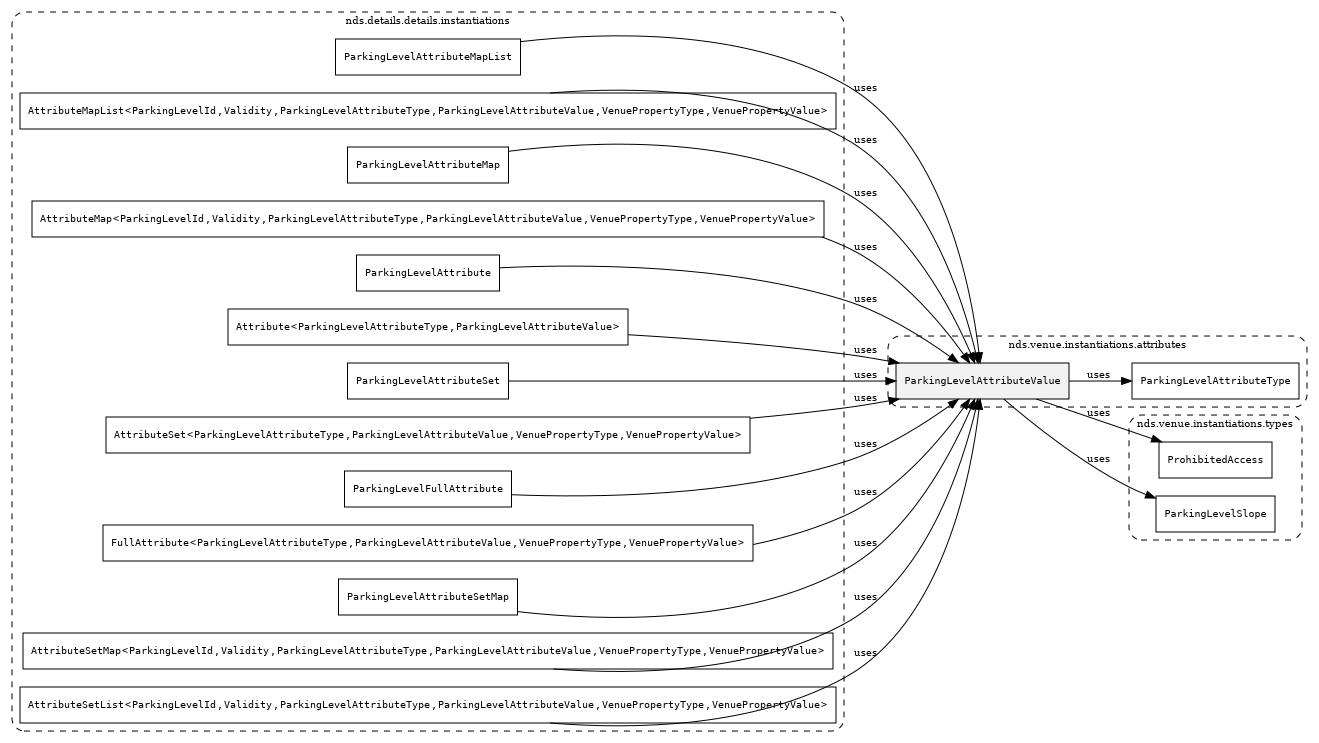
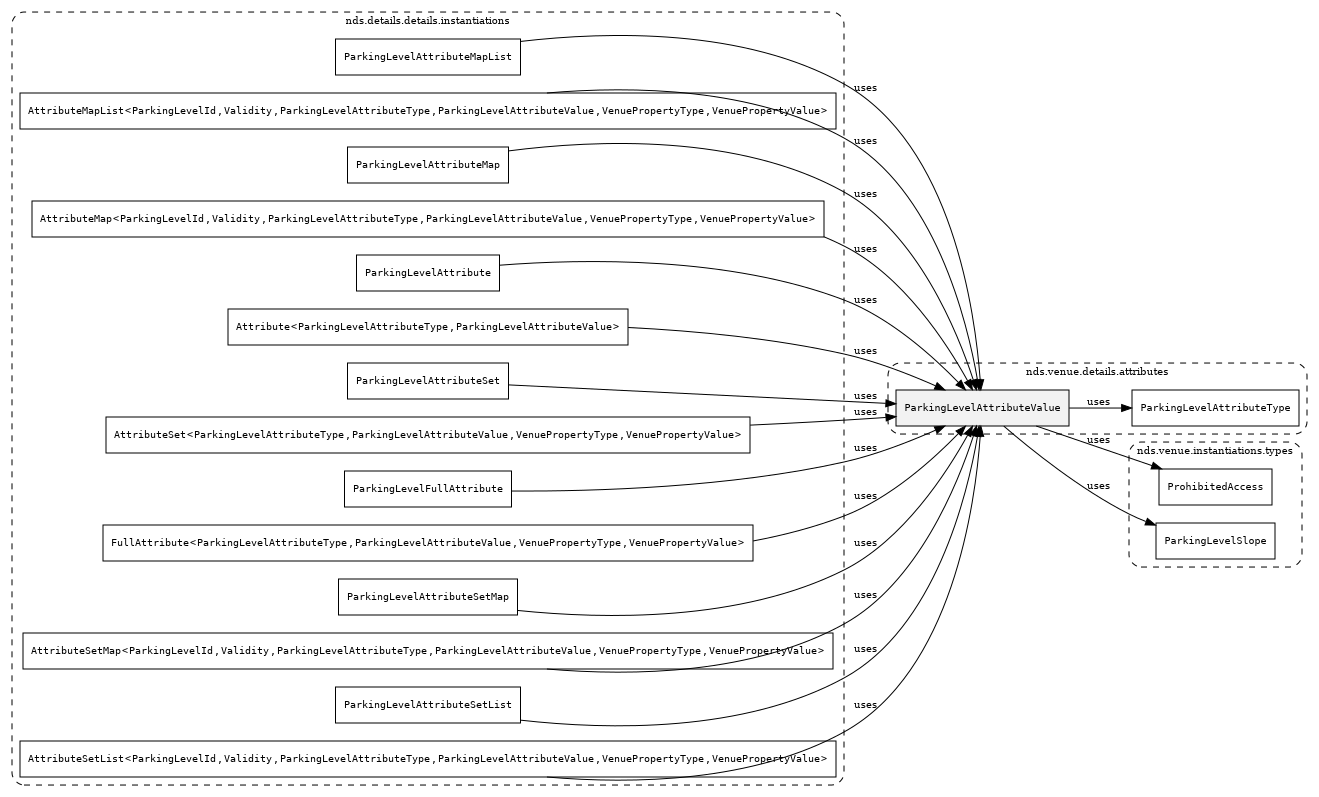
cluster "nds.venue.instantiations.attributes": label "nds.venue.instantiations.attributes" -> "nds.venue.details.attributes"
node "ParkingLevelAttributeSetList": added
